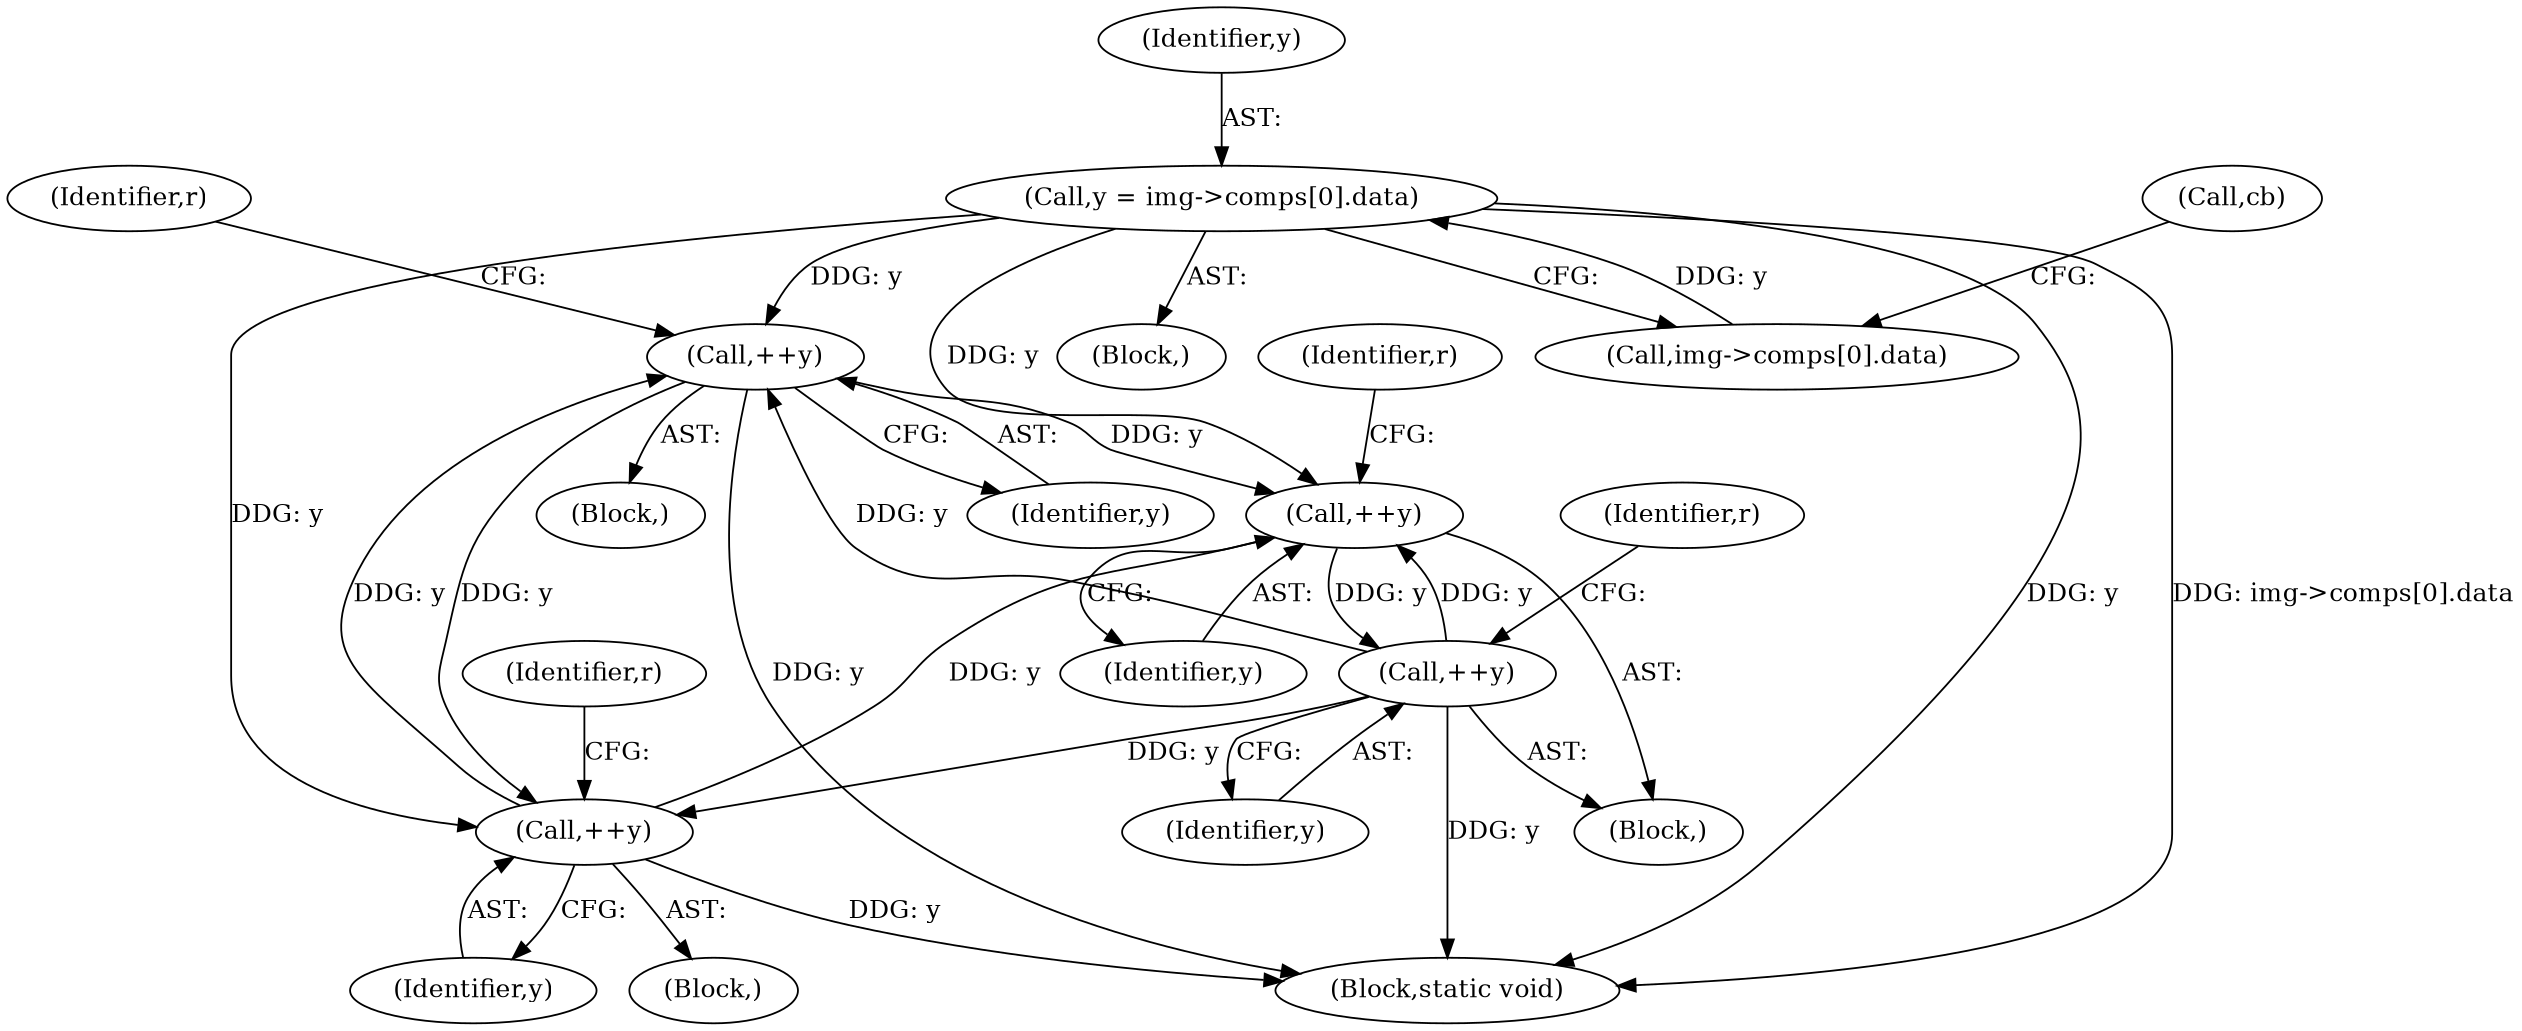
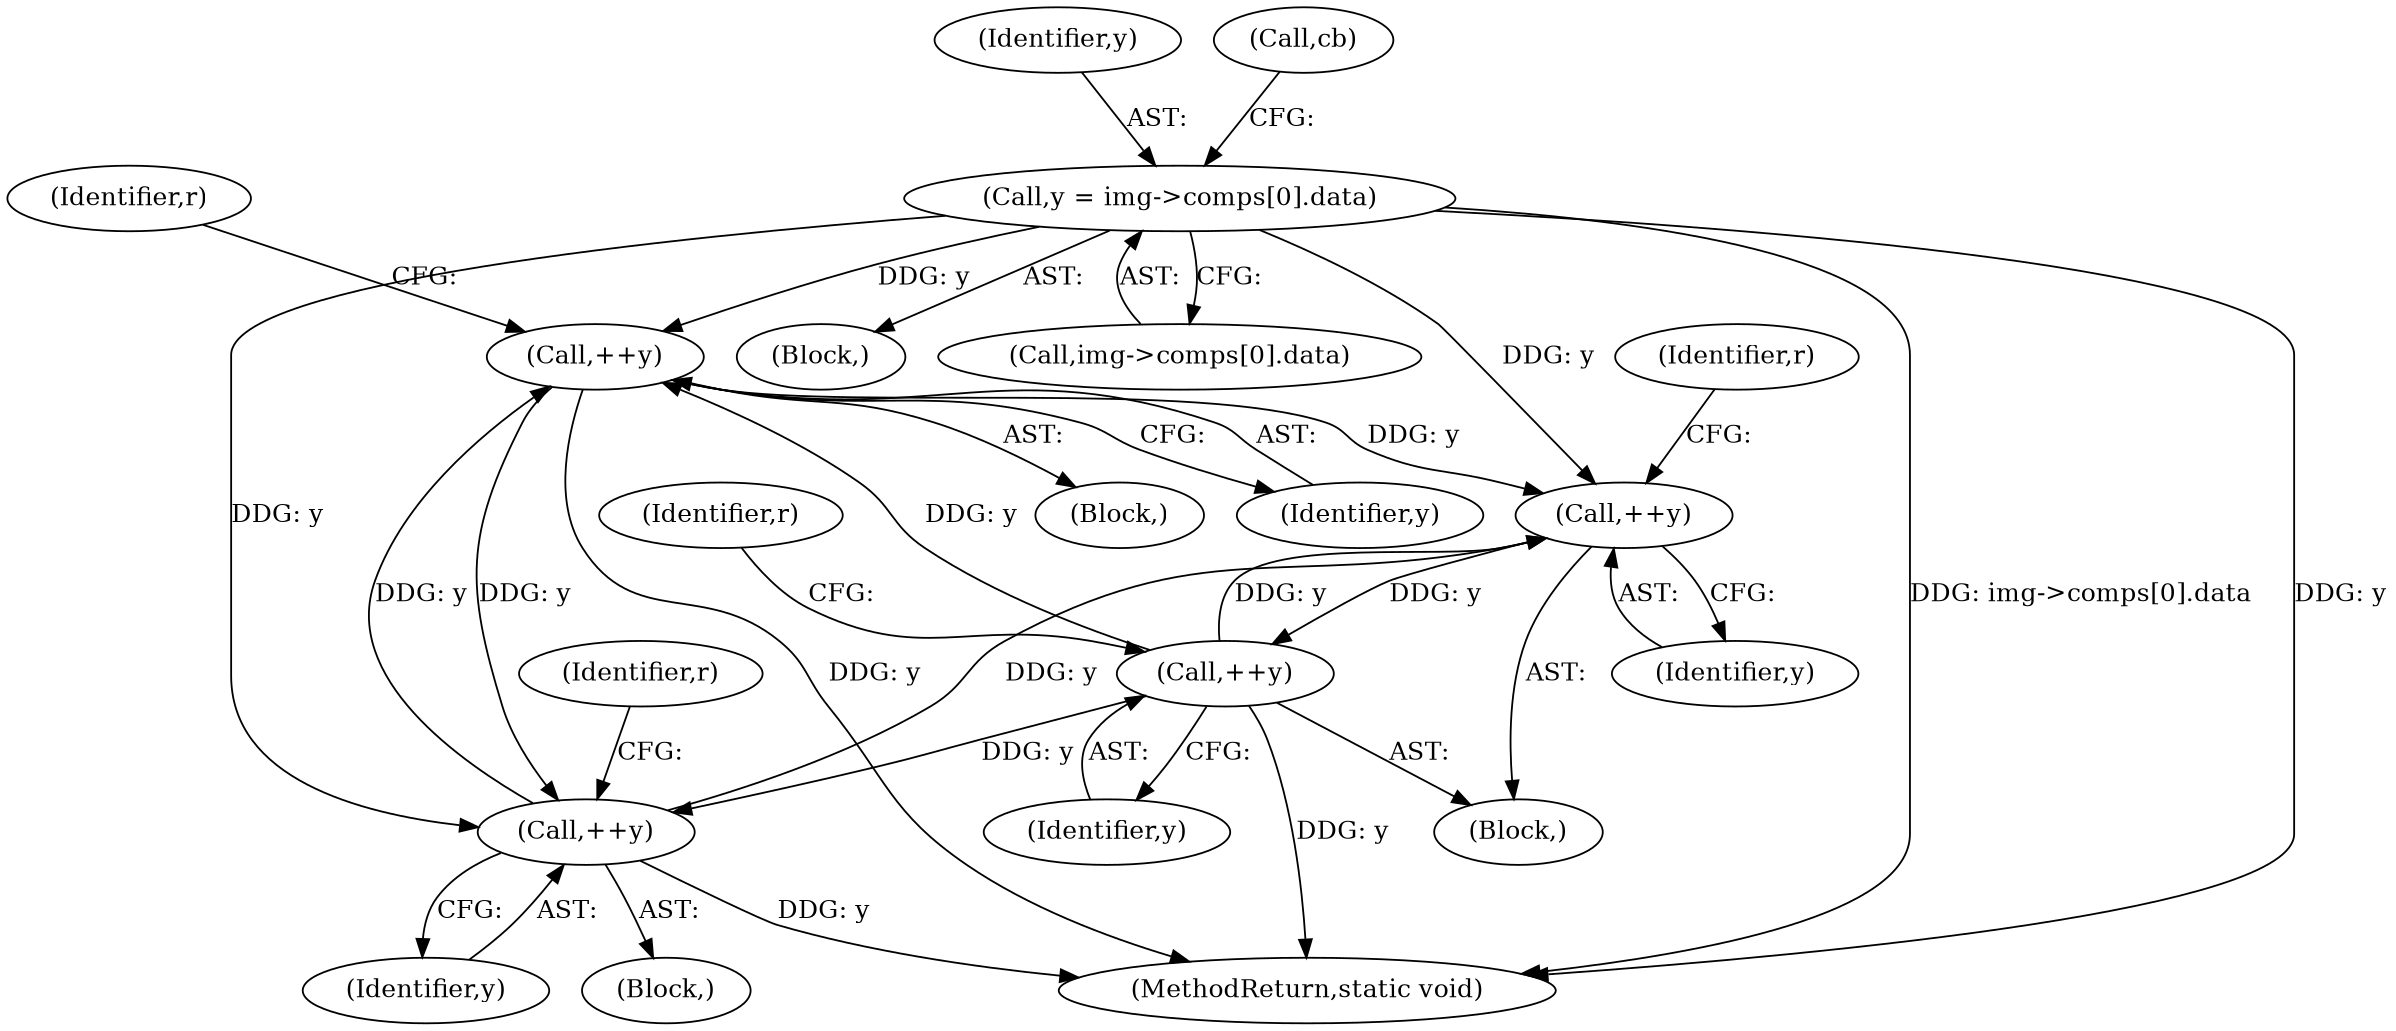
edge "(Call,cb)" -> "(Call,img->comps[0].data)": now "(Call,cb)" -> "(Call,y = img->comps[0].data)"
edge "(Call,img->comps[0].data)" -> "(Call,y = img->comps[0].data)": label "DDG: y" -> "AST: "
node "(Block,static void)": label "(Block,static void)" -> "(MethodReturn,static void)"
